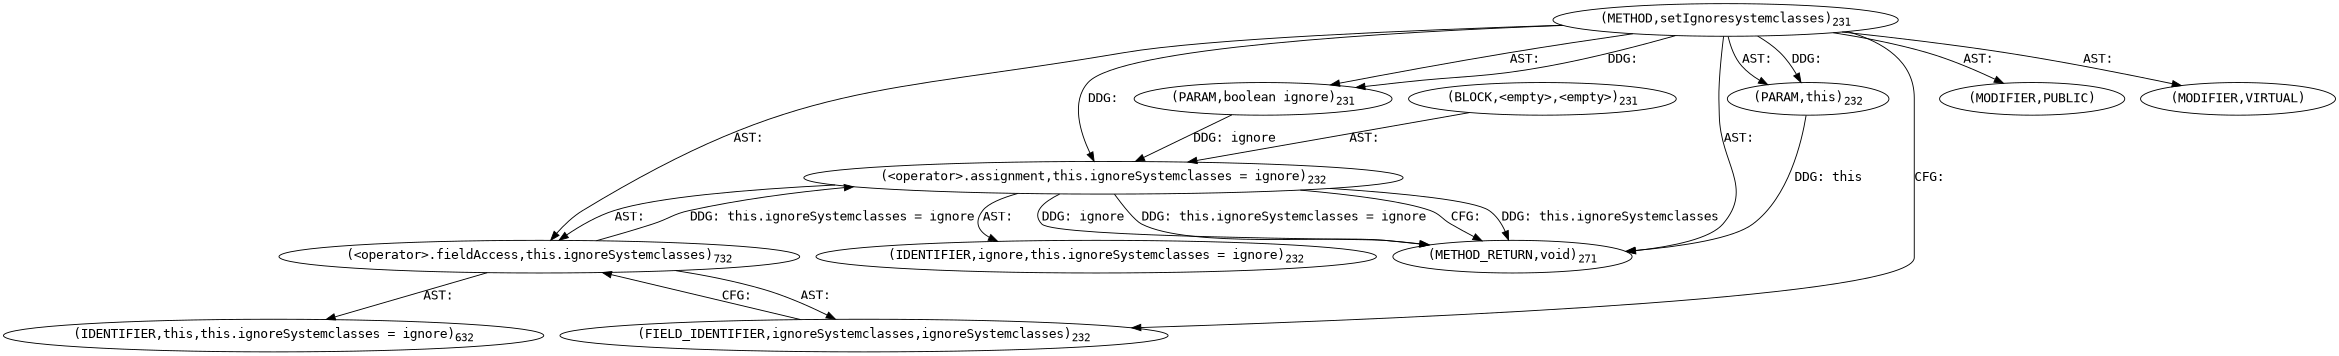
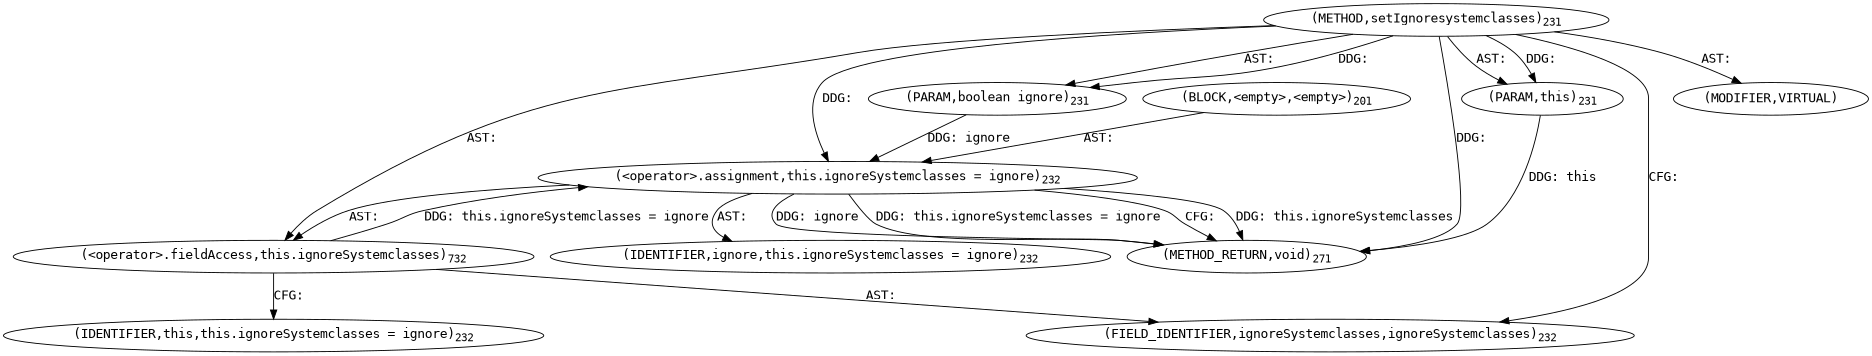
node "(BLOCK,<empty>,<empty>)": text "231" -> "201"
node "(PARAM,this)": text "232" -> "231"
node "(MODIFIER,PUBLIC)": removed
edge "(METHOD,setIgnoresystemclasses)" -> "(METHOD_RETURN,void)": label "AST: " -> "DDG: "
edge "(<operator>.fieldAccess,this.ignoreSystemclasses)" -> "(IDENTIFIER,this,this.ignoreSystemclasses = ignore)": label "AST: " -> "CFG: "
edge "(FIELD_IDENTIFIER,ignoreSystemclasses,ignoreSystemclasses)" -> "(<operator>.fieldAccess,this.ignoreSystemclasses)": removed, label "CFG:"
node "(IDENTIFIER,this,this.ignoreSystemclasses = ignore)": text "632" -> "232"
